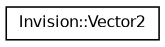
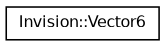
node "Invision::Vector2": label "Invision::Vector2" -> "Invision::Vector6"
